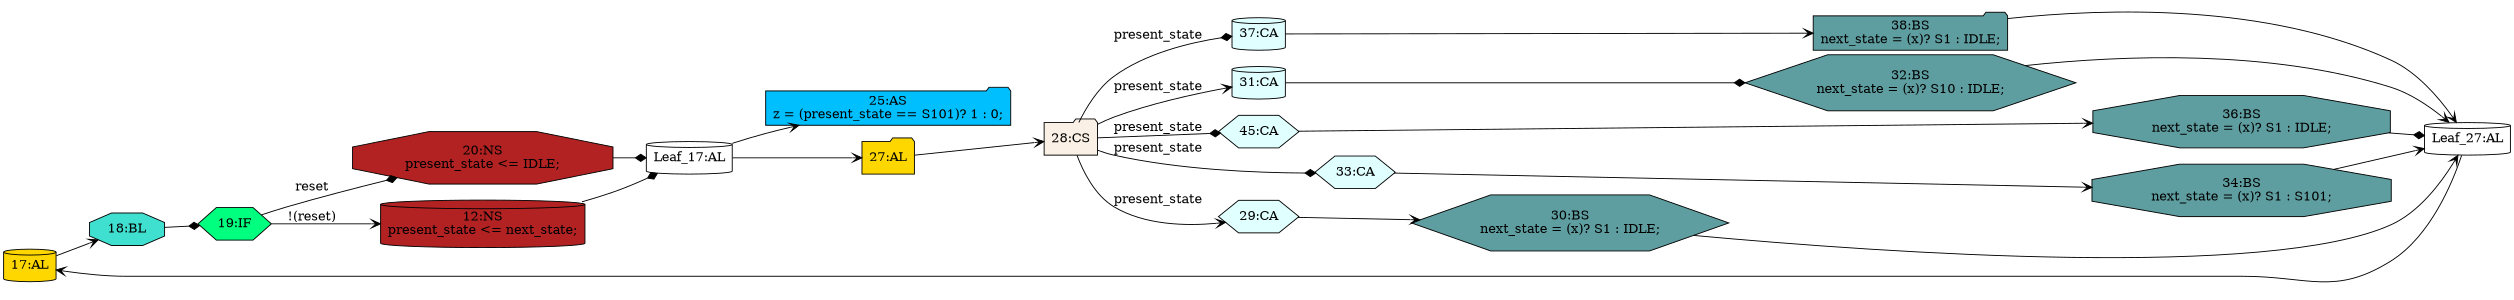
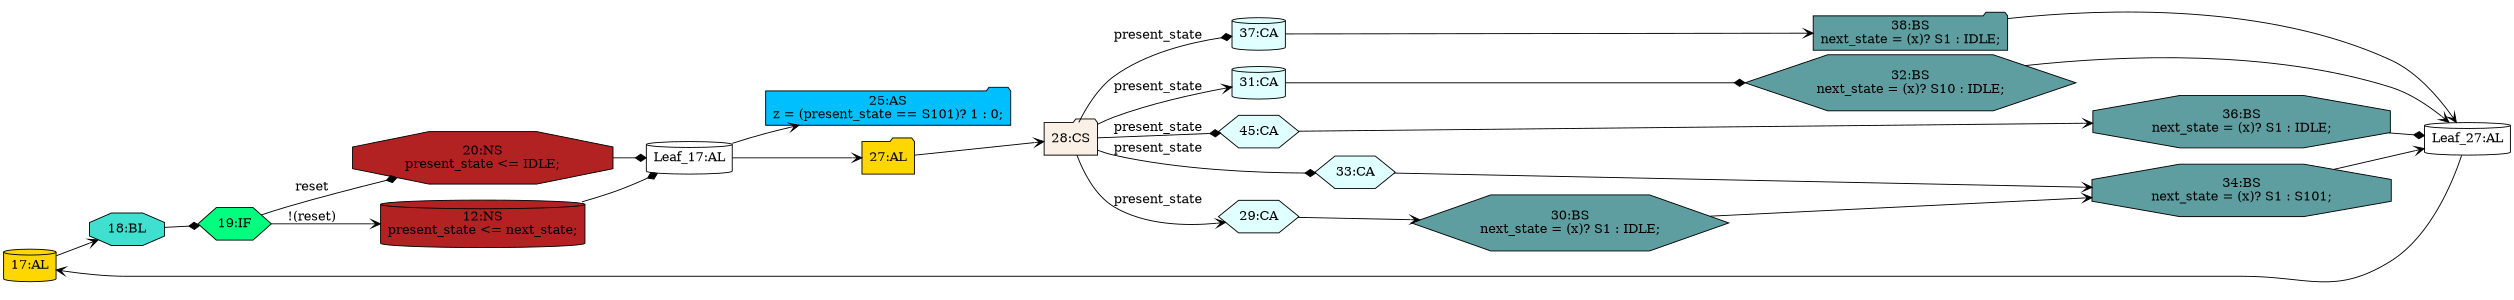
edge "30:BS next_state = (x)? S1 : IDLE;" -> "Leaf_27:AL": now "30:BS next_state = (x)? S1 : IDLE;" -> "34:BS next_state = (x)? S1 : S101;"
